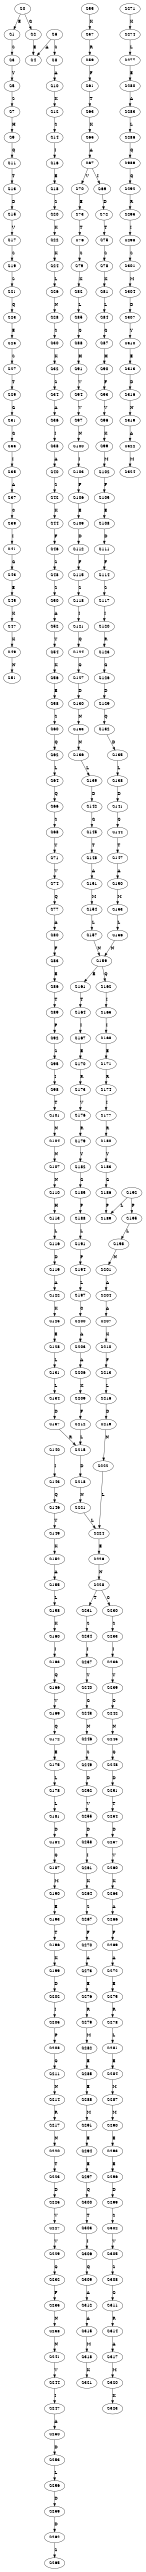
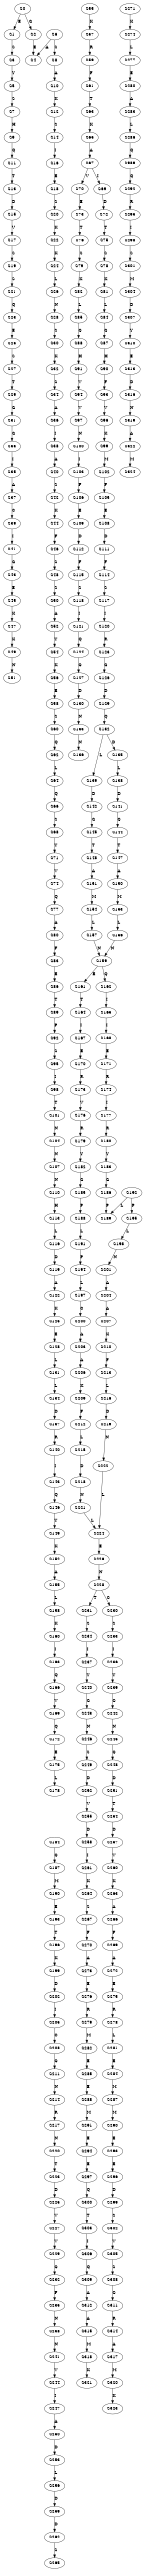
edge "S136" -> "S139": now "S132" -> "S139"
edge "S137" -> "S215": now "S137" -> "S140"
node "S181": removed
edge "S205" -> "S208": label "P" -> "C"
